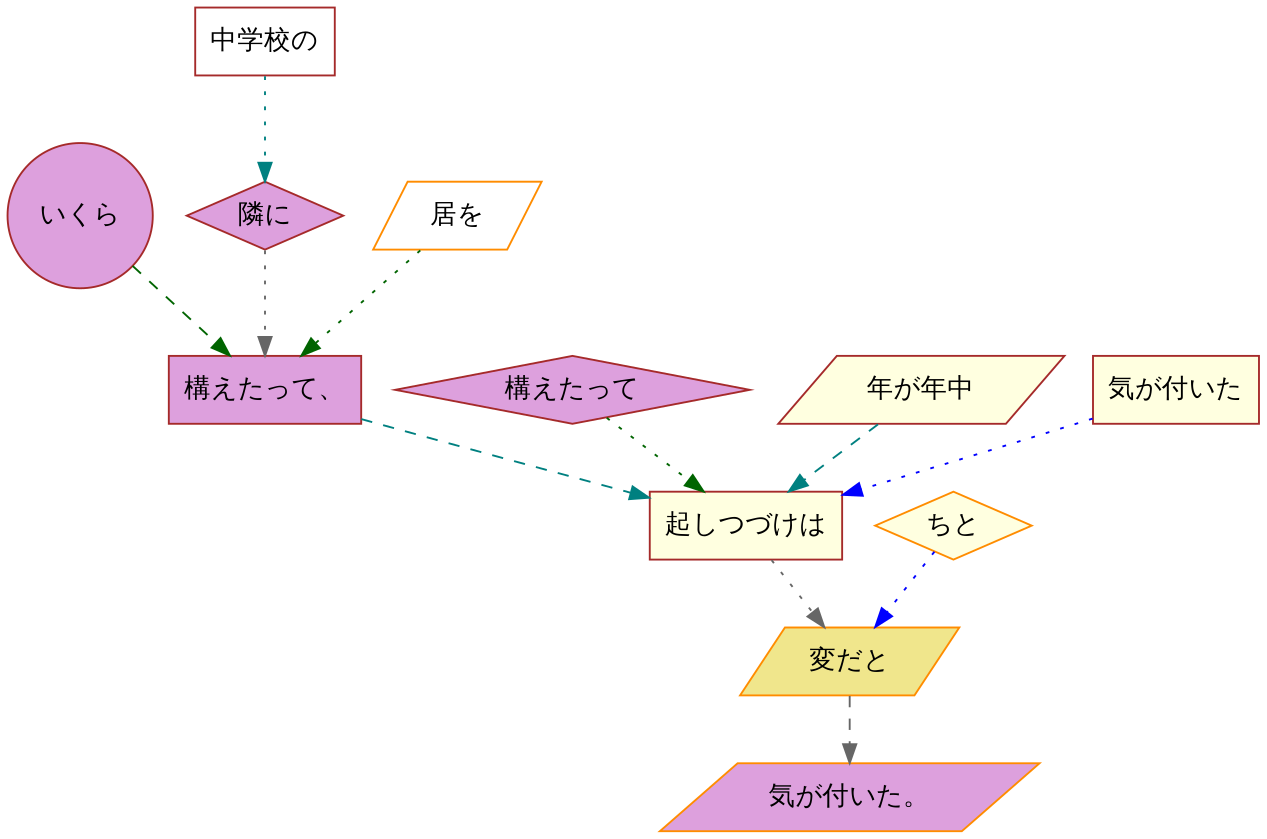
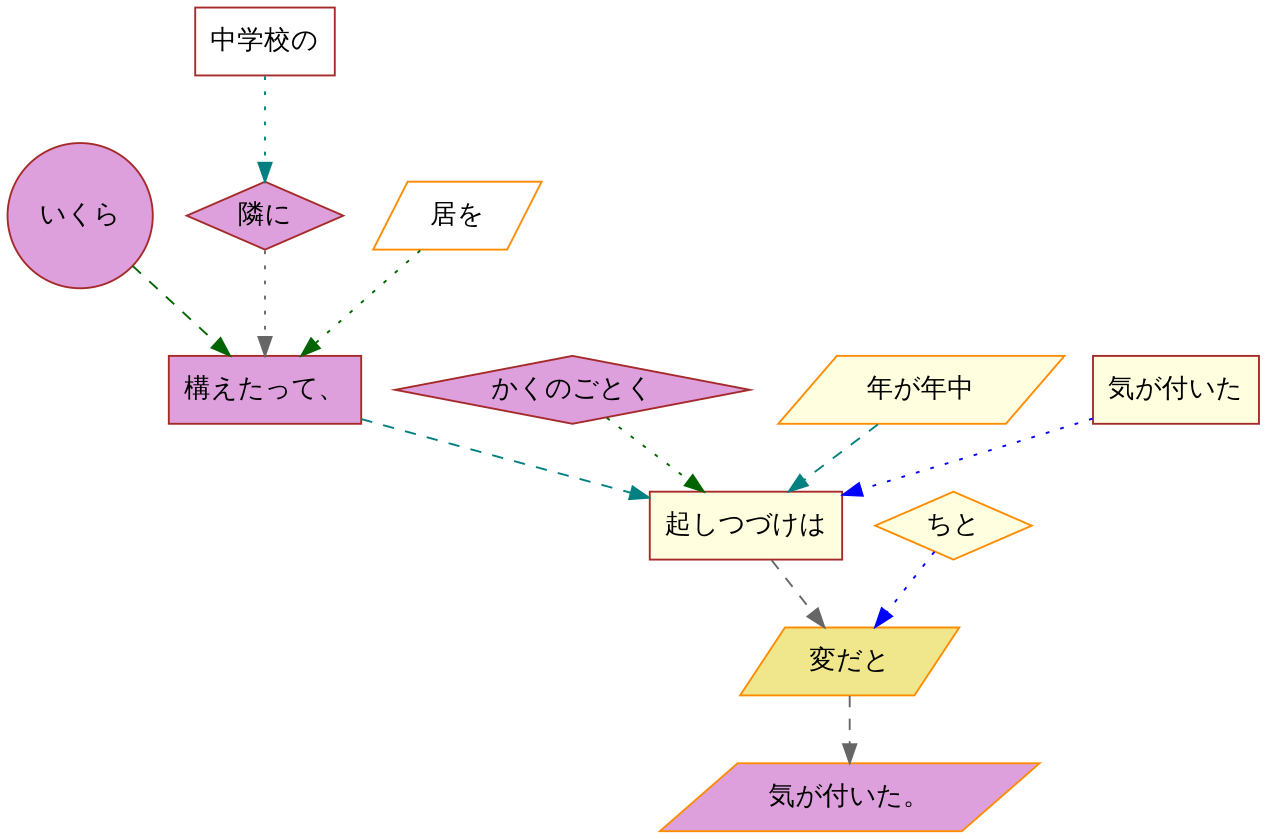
node "構えたって": label "構えたって" -> "かくのごとく"
node "年が年中": color brown -> darkorange
edge "起しつづけは" -> "変だと": style dotted -> dashed
